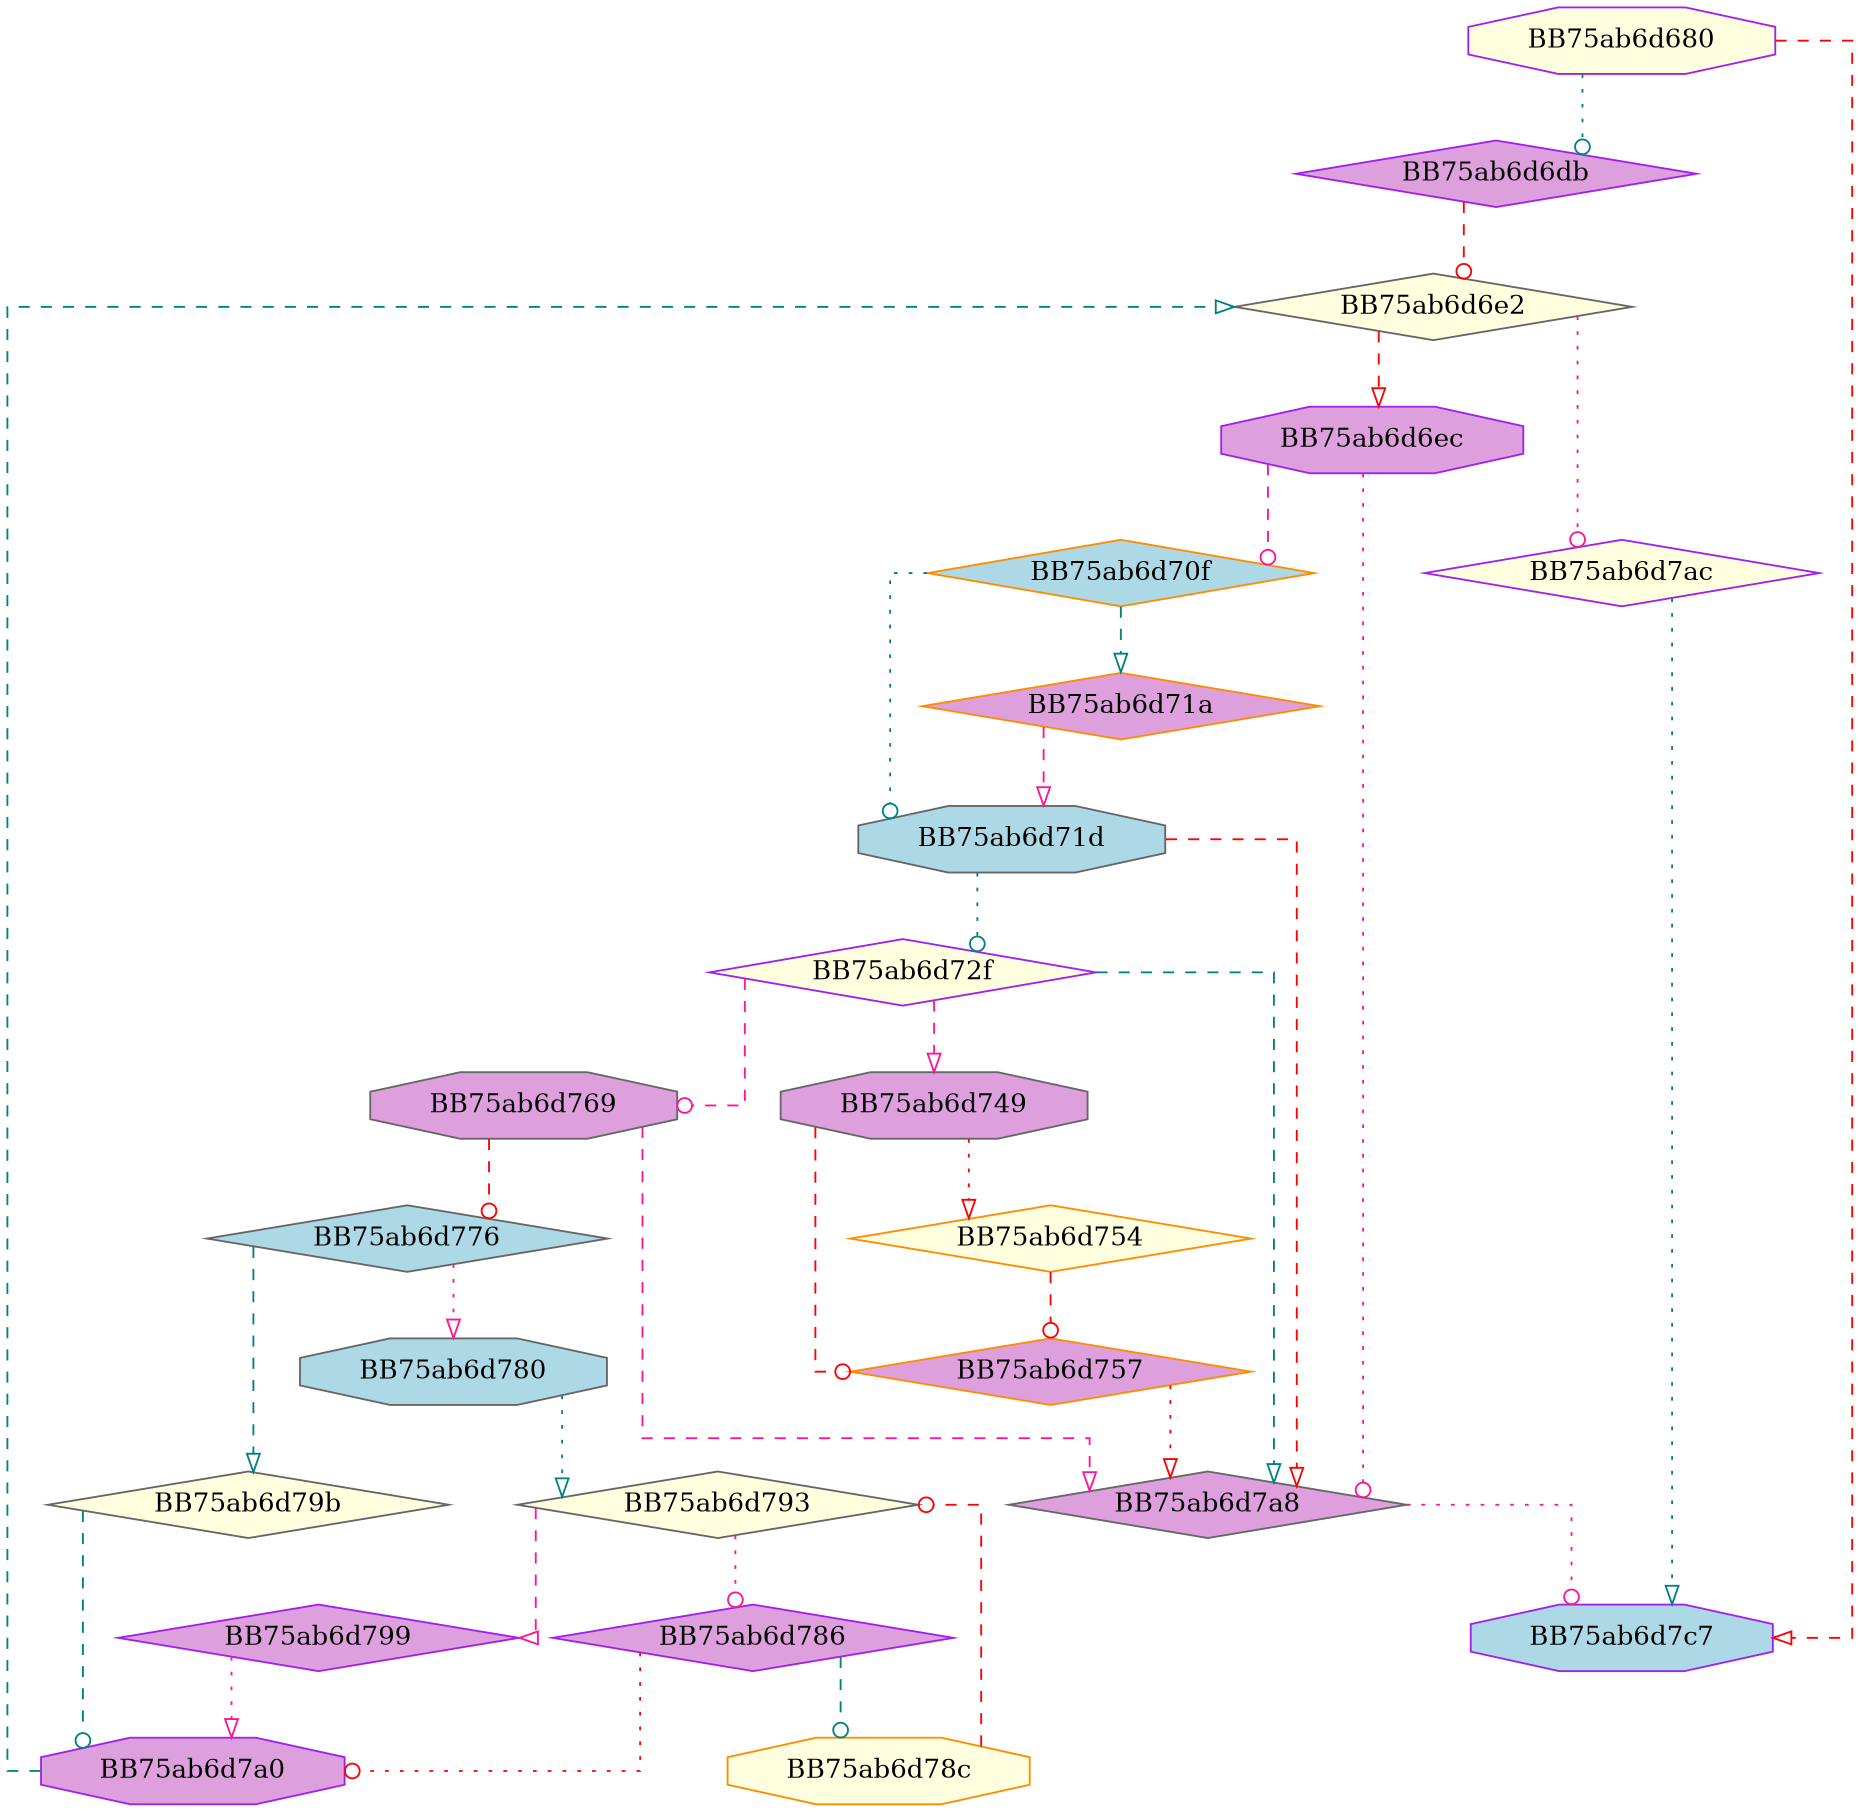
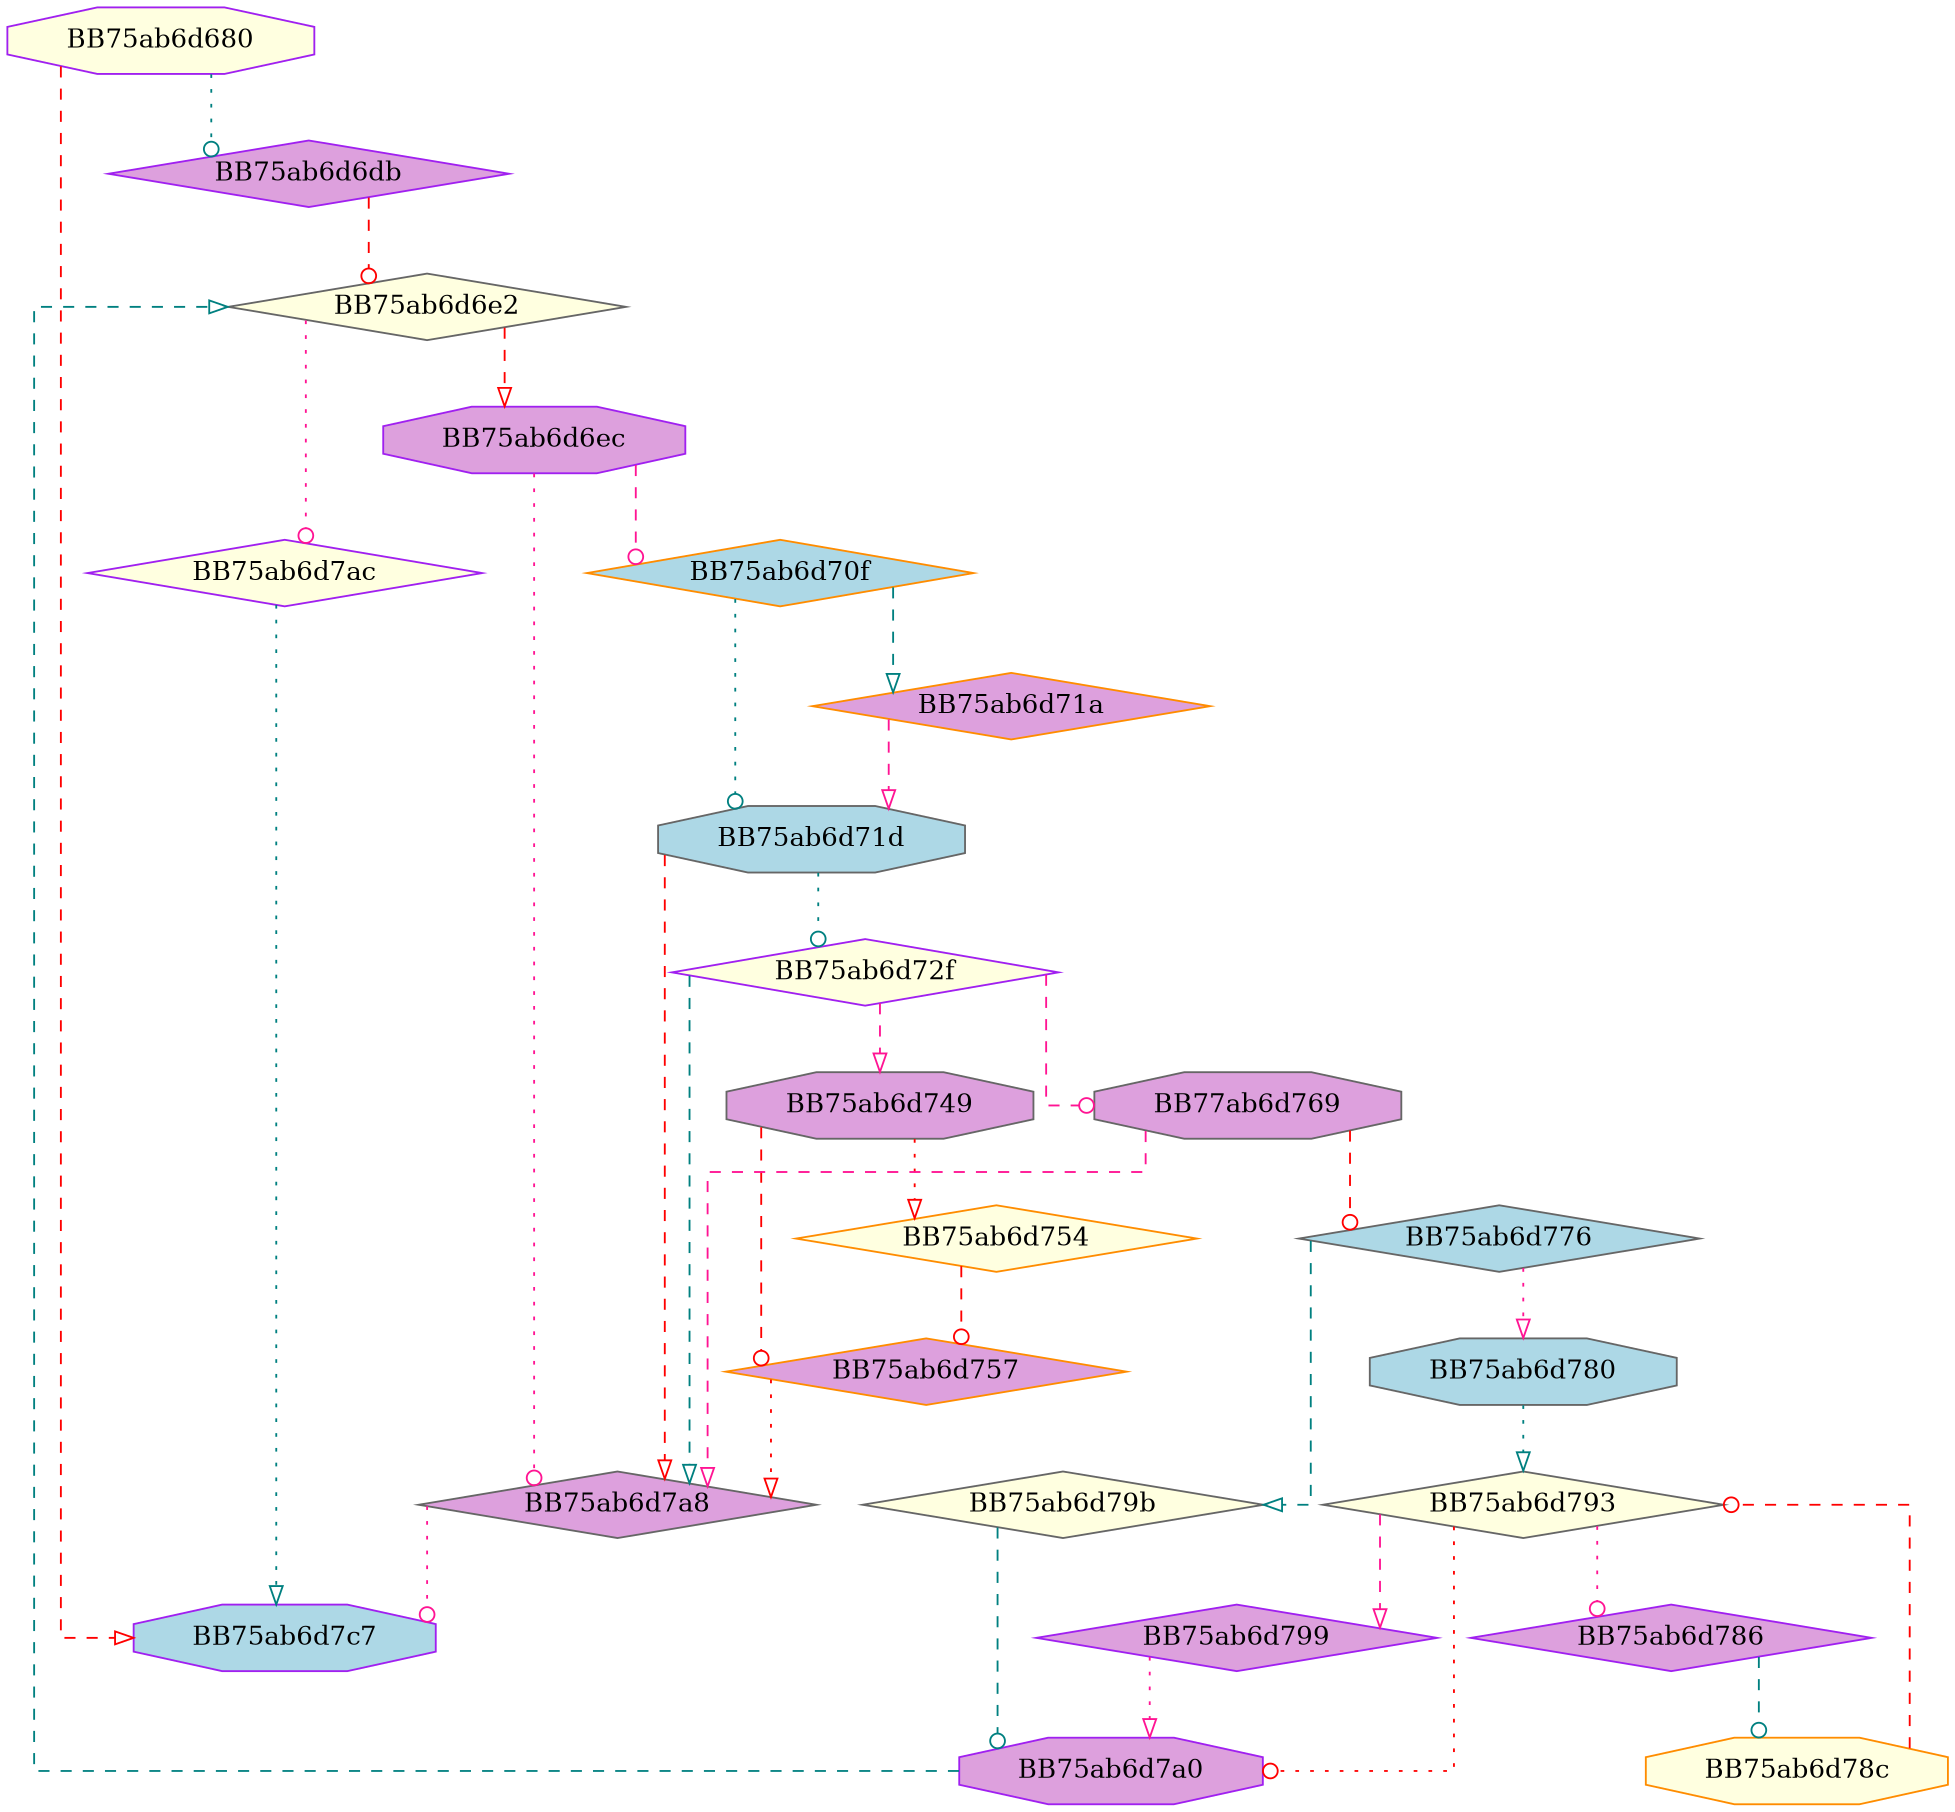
node "BB75ab6d769": label "BB75ab6d769" -> "BB77ab6d769"
edge "BB75ab6d786" -> "BB75ab6d7a0": now "BB75ab6d793" -> "BB75ab6d7a0"
